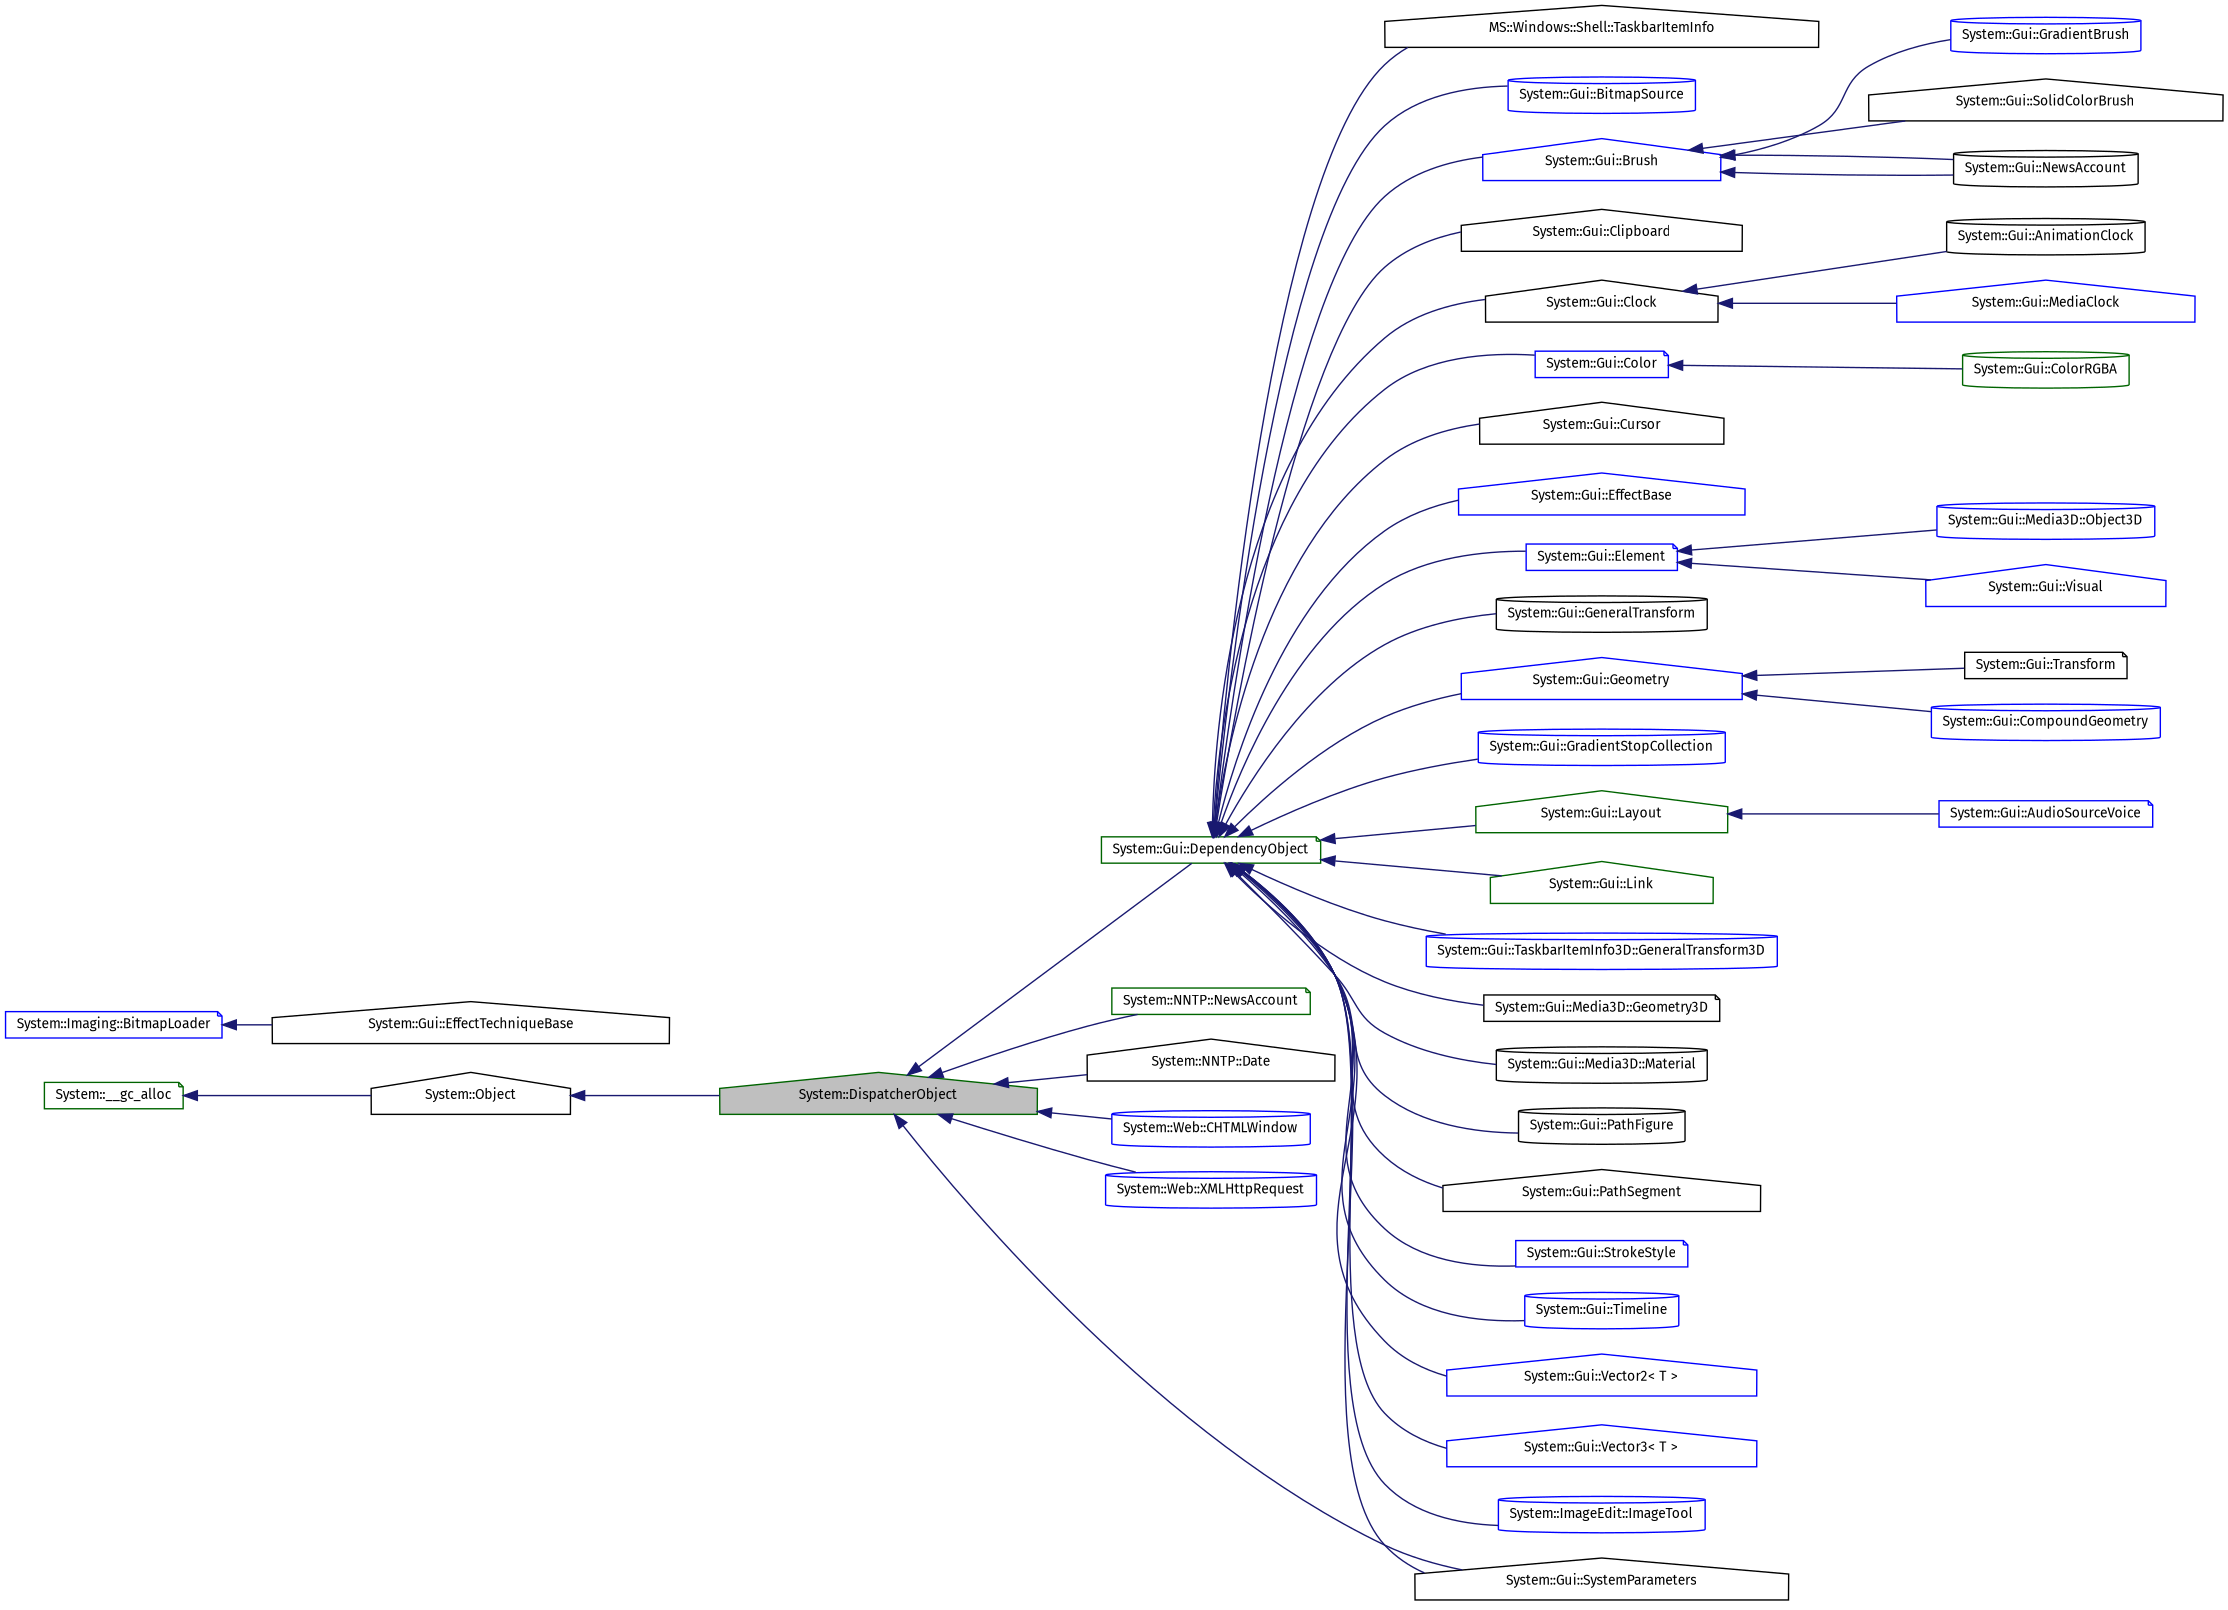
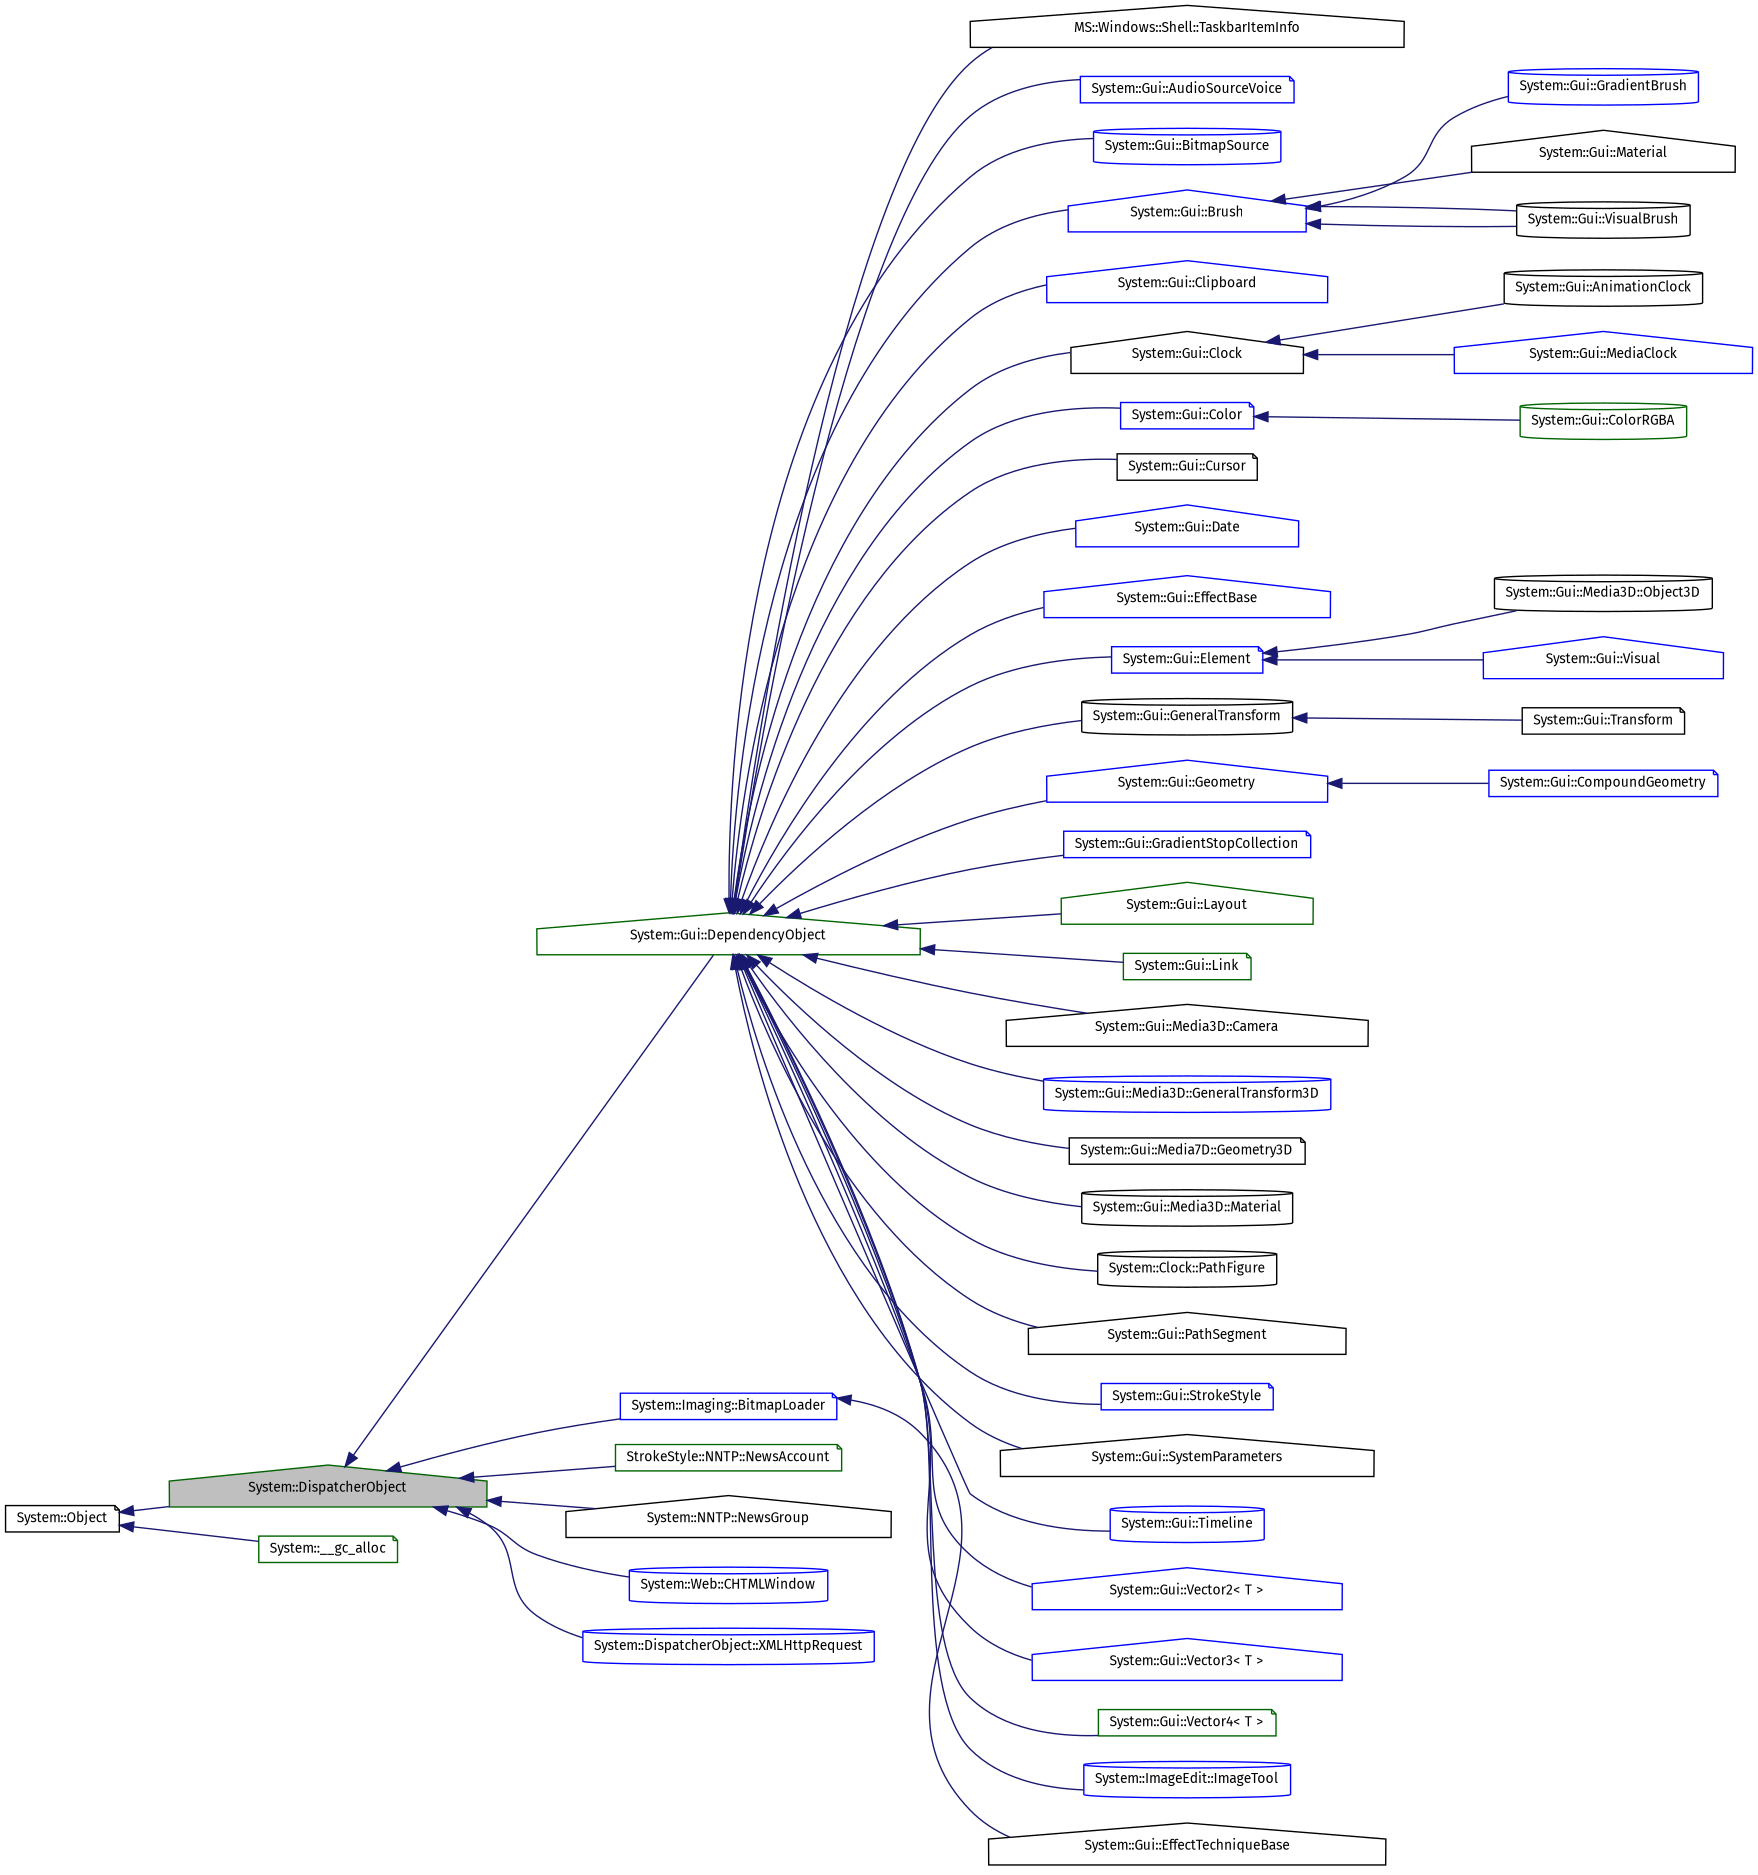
node "System::Gui::SolidColorBrush": label "System::Gui::SolidColorBrush" -> "System::Gui::Material"
node "System::Gui::NewsAccount": label "System::Gui::NewsAccount" -> "System::Gui::VisualBrush"
node "System::Gui::Clipboard": color black -> blue
node "System::Gui::Cursor": shape house -> note
node "System::Gui::Media3D::Object3D": color blue -> black
node "System::Gui::Date": added
edge "System::Gui::Transform" -> "System::Gui::Geometry": now "System::Gui::Transform" -> "System::Gui::GeneralTransform"
node "System::Gui::CompoundGeometry": shape cylinder -> note
node "System::Gui::GradientStopCollection": shape cylinder -> note
edge "System::Gui::AudioSourceVoice" -> "System::Gui::Layout": now "System::Gui::AudioSourceVoice" -> "System::Gui::DependencyObject"
node "System::Gui::DependencyObject": shape note -> house
node "System::Gui::Link": shape house -> note
node "System::Gui::TaskbarItemInfo3D::GeneralTransform3D": label "System::Gui::TaskbarItemInfo3D::GeneralTransform3D" -> "System::Gui::Media3D::GeneralTransform3D"
node "System::NNTP::NewsAccount": label "System::NNTP::NewsAccount" -> "StrokeStyle::NNTP::NewsAccount"
node "System::Gui::Media3D::Geometry3D": label "System::Gui::Media3D::Geometry3D" -> "System::Gui::Media7D::Geometry3D"
node "System::Gui::Media3D::Camera": added
node "System::NNTP::Date": label "System::NNTP::Date" -> "System::NNTP::NewsGroup"
edge "System::Object" -> "System::__gc_alloc": reversed
node "System::Object": shape house -> note
node "System::Gui::PathFigure": label "System::Gui::PathFigure" -> "System::Clock::PathFigure"
node "System::Web::XMLHttpRequest": label "System::Web::XMLHttpRequest" -> "System::DispatcherObject::XMLHttpRequest"
edge "System::Gui::SystemParameters" -> "System::DispatcherObject": now "System::Imaging::BitmapLoader" -> "System::DispatcherObject"
node "System::Gui::Vector4< T >": added
